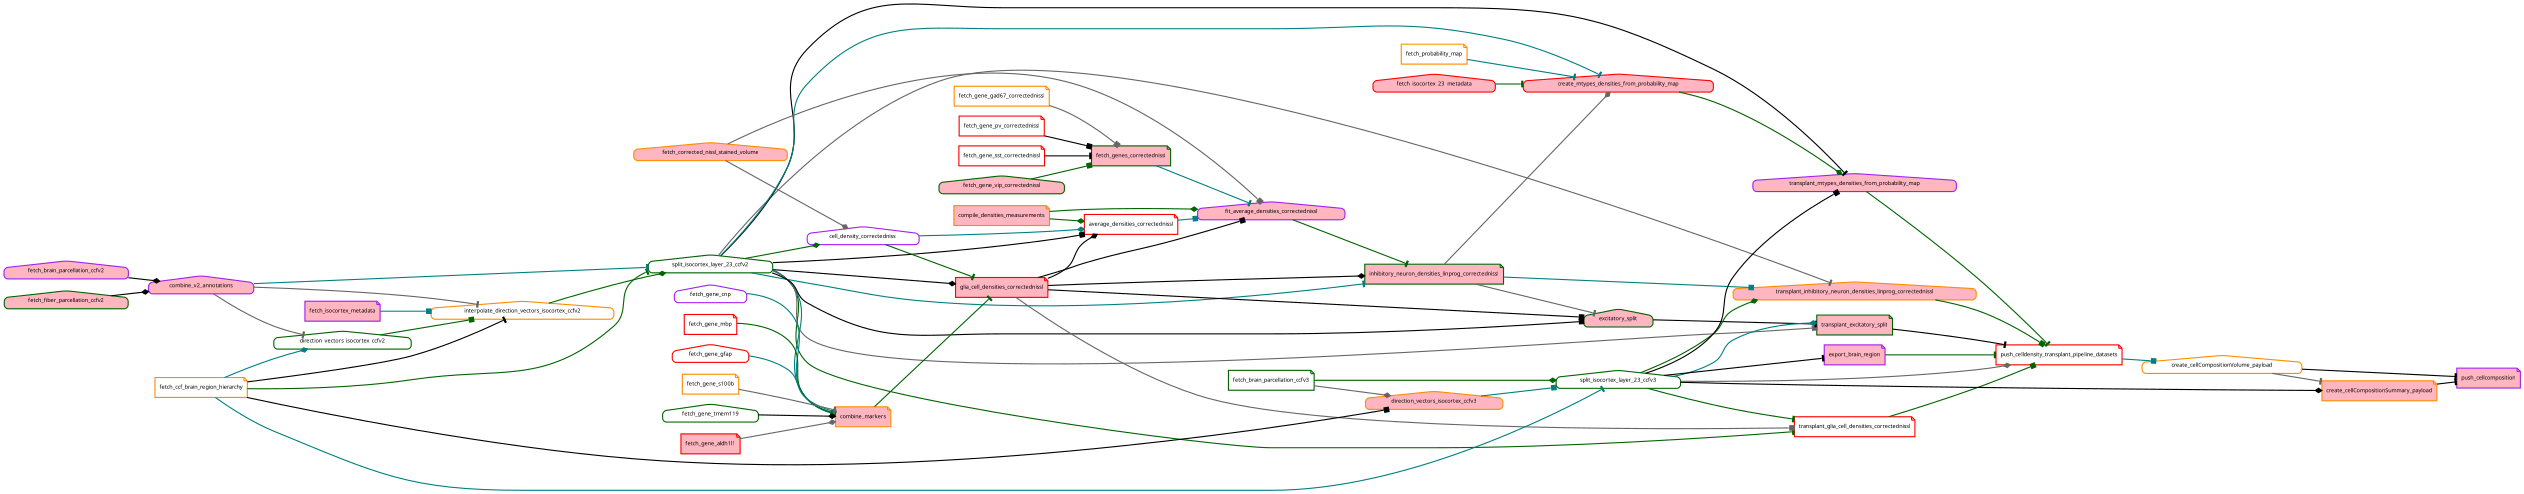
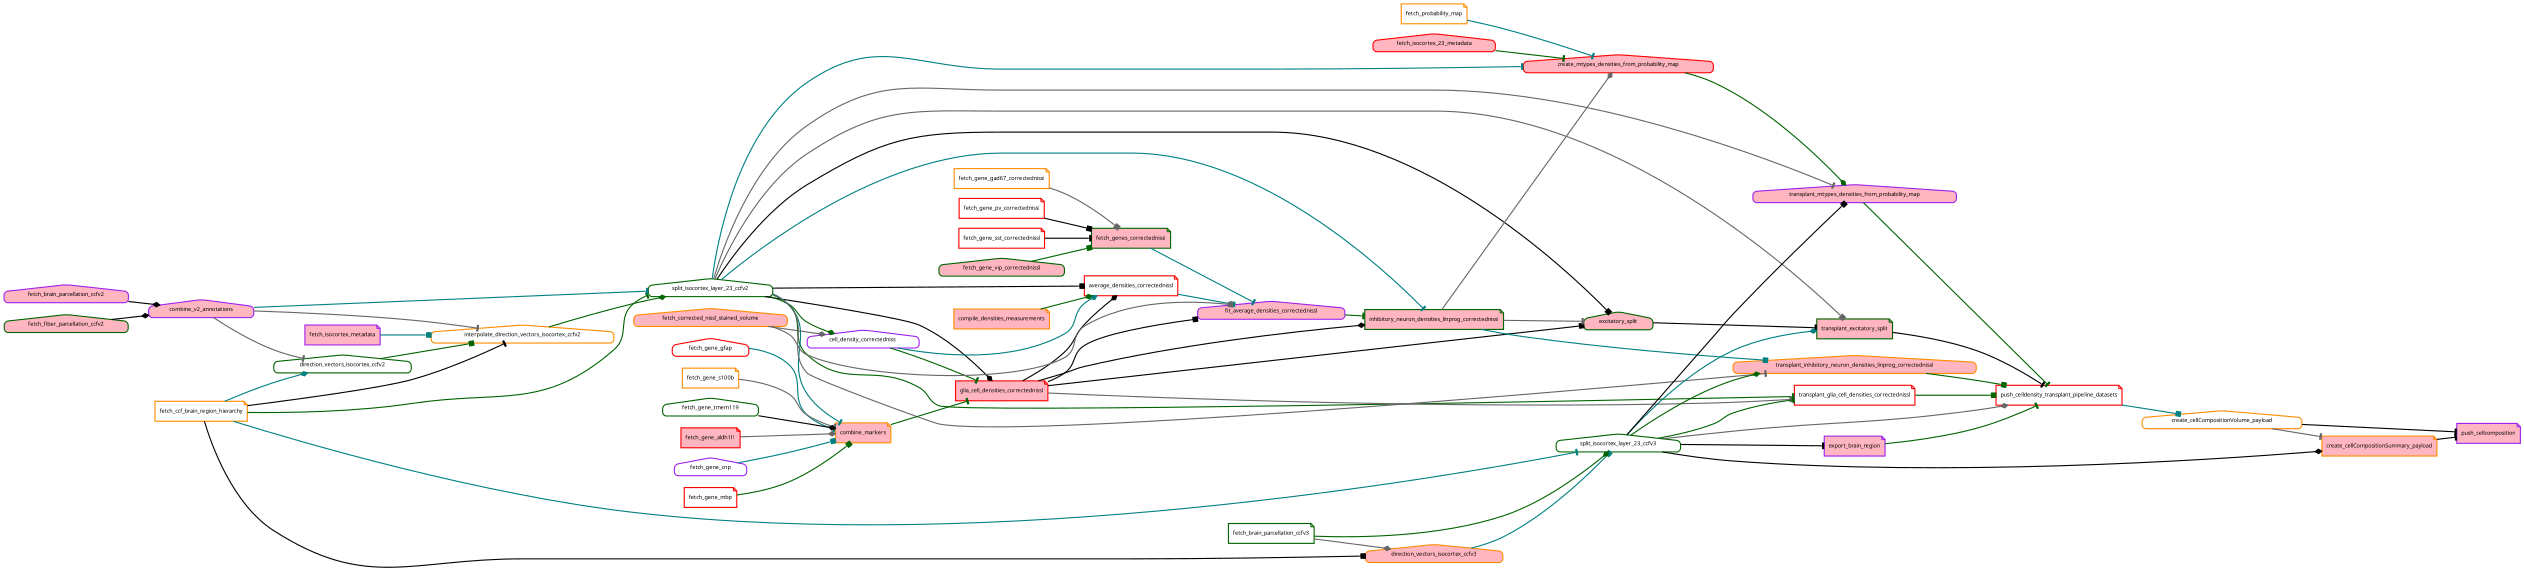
edge "split_isocortex_layer_23_ccfv2" -> "transplant_mtypes_densities_from_probability_map": color black -> gray40
edge "compile_densities_measurements" -> "fit_average_densities_correctednissl": removed
